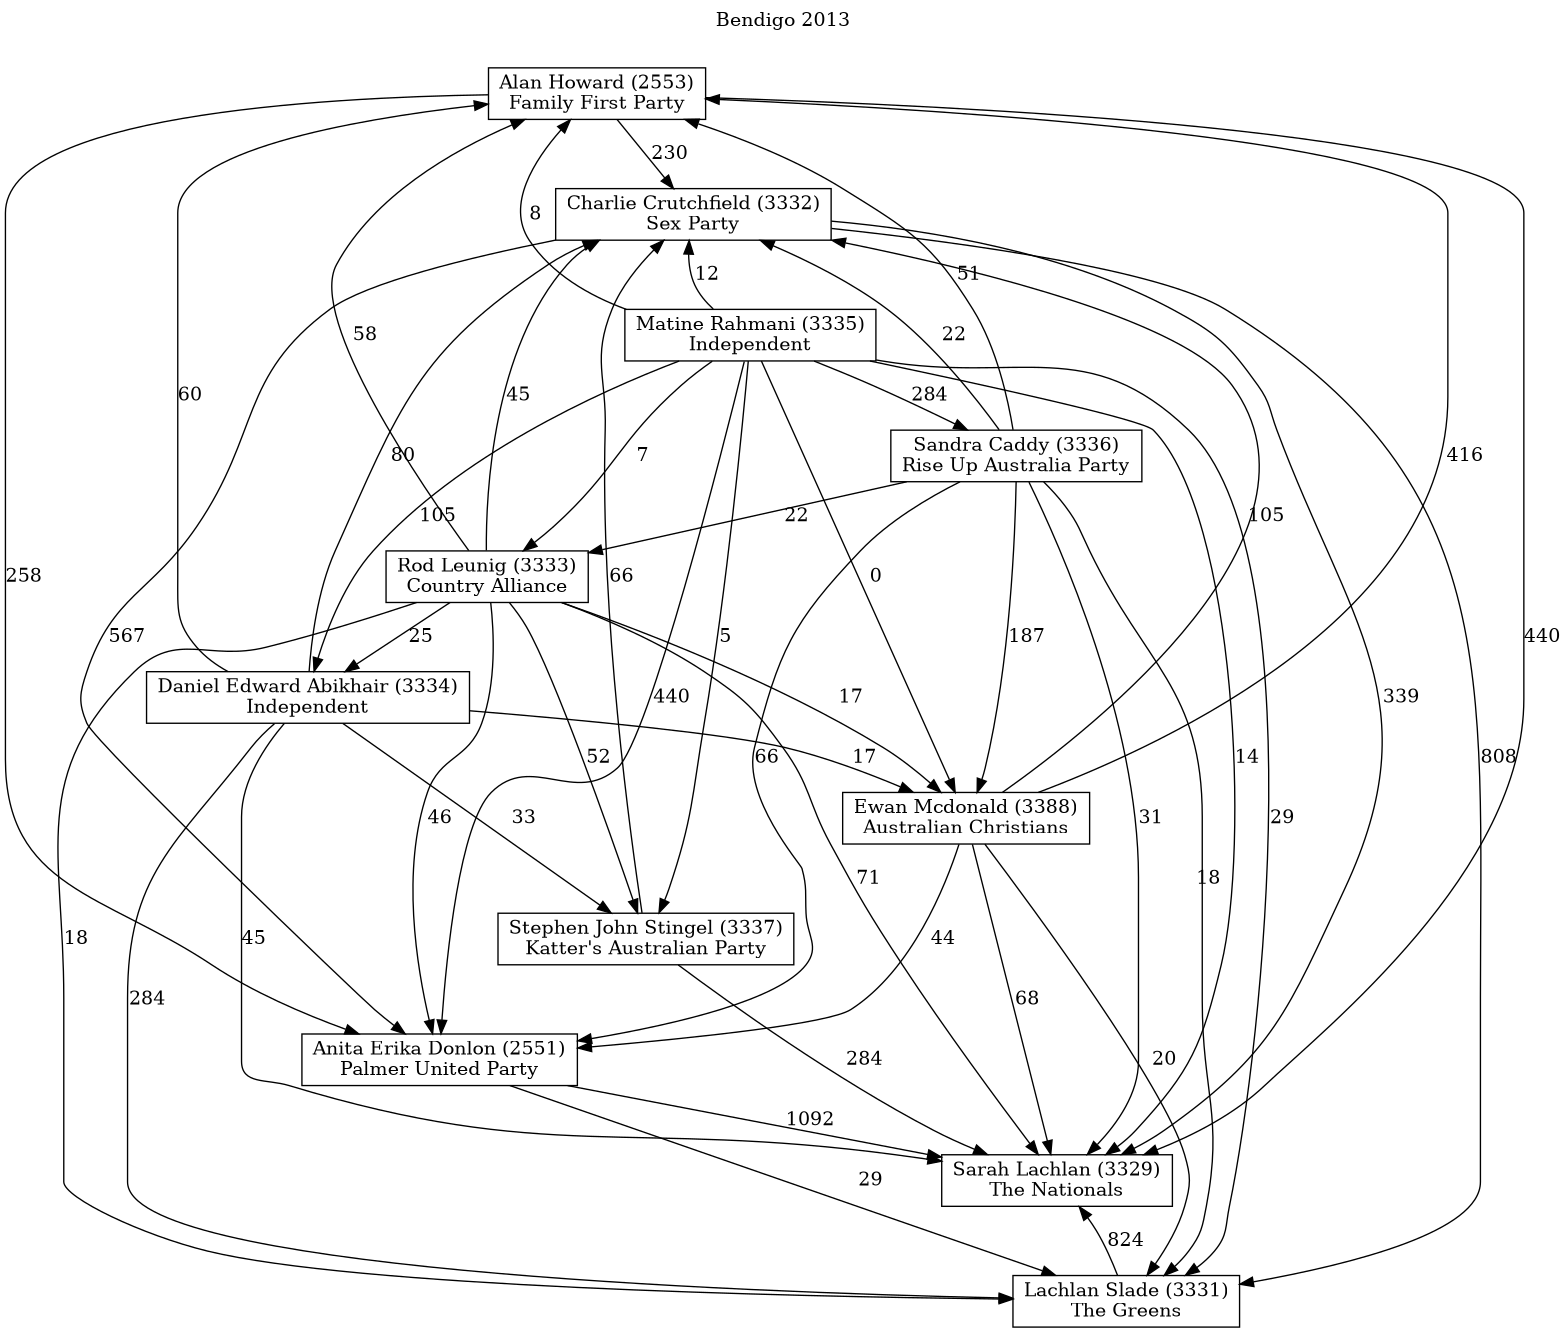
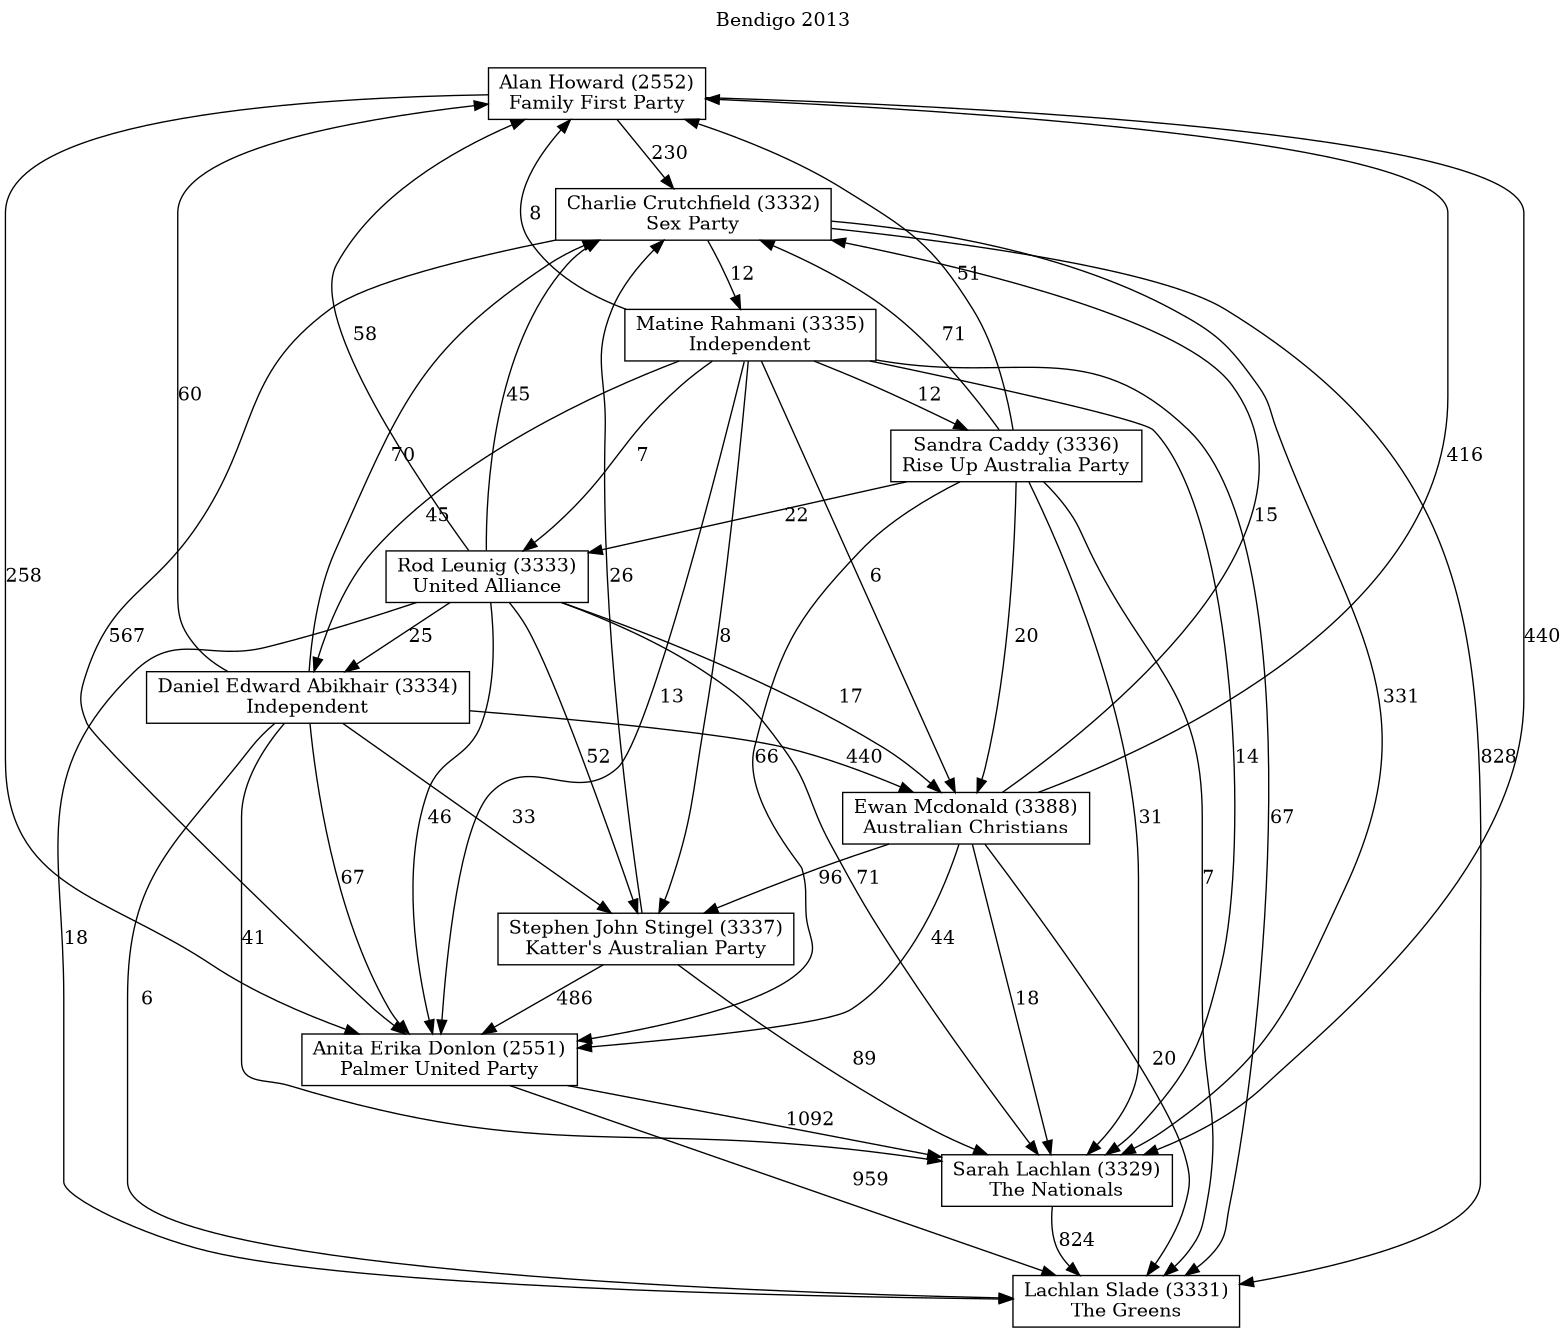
node "Alan Howard (2553) Family First Party": label "Alan Howard (2553) Family First Party" -> "Alan Howard (2552) Family First Party"
edge "Matine Rahmani (3335) Independent" -> "Charlie Crutchfield (3332) Sex Party": reversed
edge "Sandra Caddy (3336) Rise Up Australia Party" -> "Charlie Crutchfield (3332) Sex Party": label "22" -> "71"
edge "Matine Rahmani (3335) Independent" -> "Sandra Caddy (3336) Rise Up Australia Party": label "284" -> "12"
edge "Daniel Edward Abikhair (3334) Independent" -> "Charlie Crutchfield (3332) Sex Party": label "80" -> "70"
edge "Matine Rahmani (3335) Independent" -> "Daniel Edward Abikhair (3334) Independent": label "105" -> "45"
edge "Ewan Mcdonald (3388) Australian Christians" -> "Charlie Crutchfield (3332) Sex Party": label "105" -> "15"
node "Rod Leunig (3333) Country Alliance": label "Rod Leunig (3333) Country Alliance" -> "Rod Leunig (3333) United Alliance"
edge "Stephen John Stingel (3337) Katter's Australian Party" -> "Charlie Crutchfield (3332) Sex Party": label "66" -> "26"
edge "Matine Rahmani (3335) Independent" -> "Ewan Mcdonald (3388) Australian Christians": label "0" -> "6"
edge "Matine Rahmani (3335) Independent" -> "Stephen John Stingel (3337) Katter's Australian Party": label "5" -> "8"
edge "Sandra Caddy (3336) Rise Up Australia Party" -> "Ewan Mcdonald (3388) Australian Christians": label "187" -> "20"
edge "Matine Rahmani (3335) Independent" -> "Anita Erika Donlon (2551) Palmer United Party": label "440" -> "13"
edge "Charlie Crutchfield (3332) Sex Party" -> "Sarah Lachlan (3329) The Nationals": label "339" -> "331"
edge "Daniel Edward Abikhair (3334) Independent" -> "Ewan Mcdonald (3388) Australian Christians": label "17" -> "440"
edge "Charlie Crutchfield (3332) Sex Party" -> "Lachlan Slade (3331) The Greens": label "808" -> "828"
edge "Matine Rahmani (3335) Independent" -> "Lachlan Slade (3331) The Greens": label "29" -> "67"
edge "Ewan Mcdonald (3388) Australian Christians" -> "Stephen John Stingel (3337) Katter's Australian Party": added, label "96"
edge "Daniel Edward Abikhair (3334) Independent" -> "Anita Erika Donlon (2551) Palmer United Party": added, label "67"
edge "Sandra Caddy (3336) Rise Up Australia Party" -> "Lachlan Slade (3331) The Greens": label "18" -> "7"
edge "Daniel Edward Abikhair (3334) Independent" -> "Sarah Lachlan (3329) The Nationals": label "45" -> "41"
edge "Stephen John Stingel (3337) Katter's Australian Party" -> "Anita Erika Donlon (2551) Palmer United Party": added, label "486"
edge "Daniel Edward Abikhair (3334) Independent" -> "Lachlan Slade (3331) The Greens": label "284" -> "6"
edge "Ewan Mcdonald (3388) Australian Christians" -> "Sarah Lachlan (3329) The Nationals": label "68" -> "18"
edge "Stephen John Stingel (3337) Katter's Australian Party" -> "Sarah Lachlan (3329) The Nationals": label "284" -> "89"
edge "Anita Erika Donlon (2551) Palmer United Party" -> "Lachlan Slade (3331) The Greens": label "29" -> "959"
edge "Lachlan Slade (3331) The Greens" -> "Sarah Lachlan (3329) The Nationals": reversed
